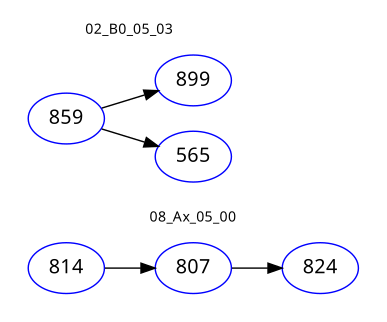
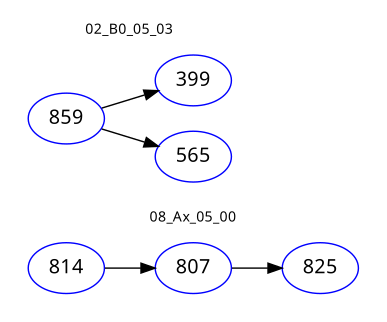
node "899": label "899" -> "399"
node "824": label "824" -> "825"
